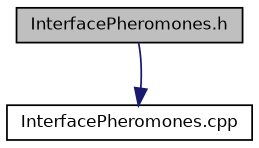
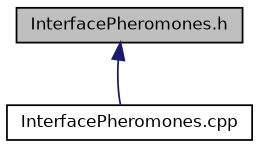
edge "InterfacePheromones.h" -> "InterfacePheromones.cpp": reversed
